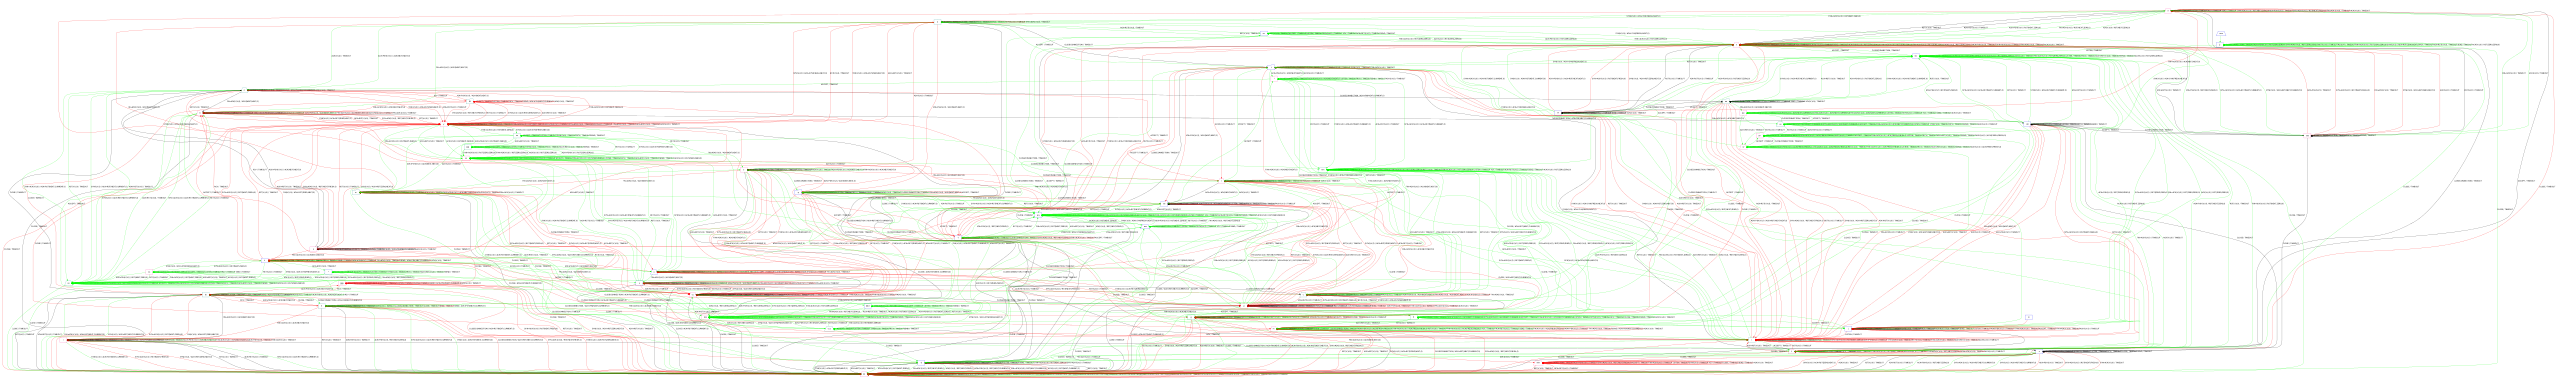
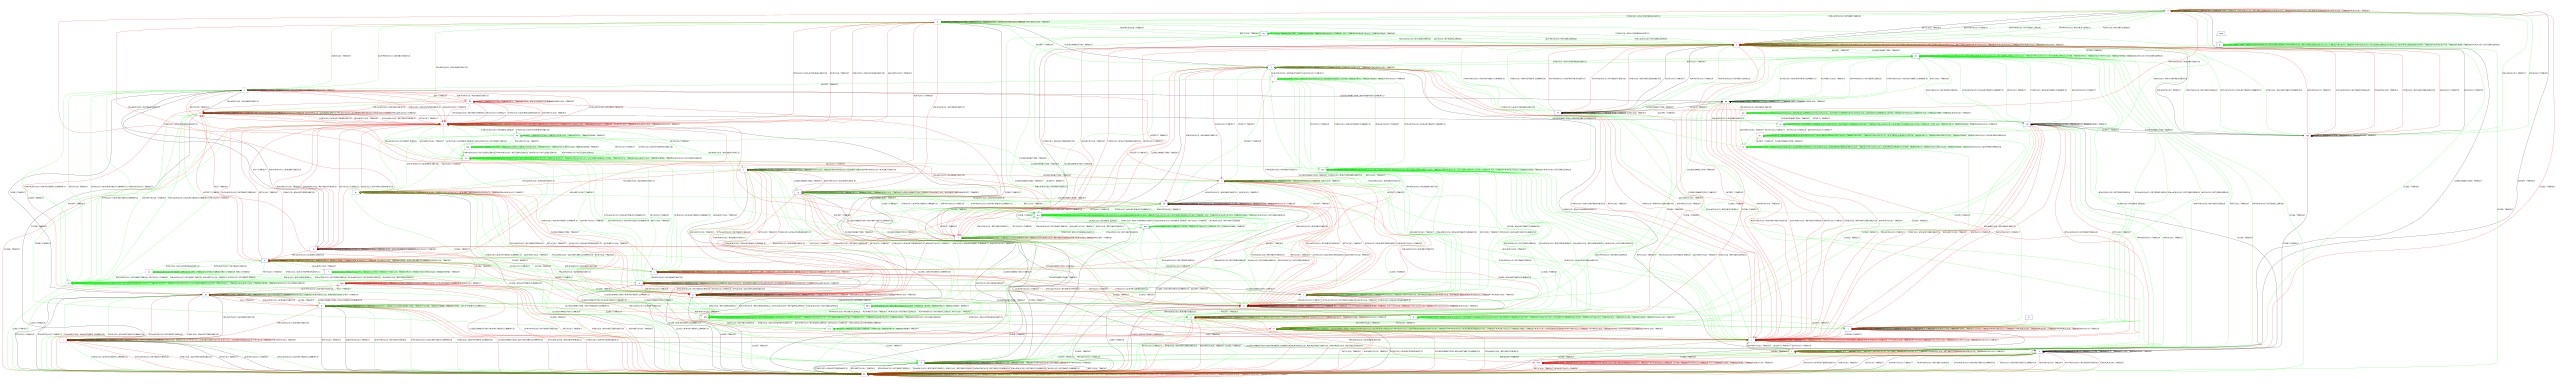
edge "y" -> "d": color red -> green
